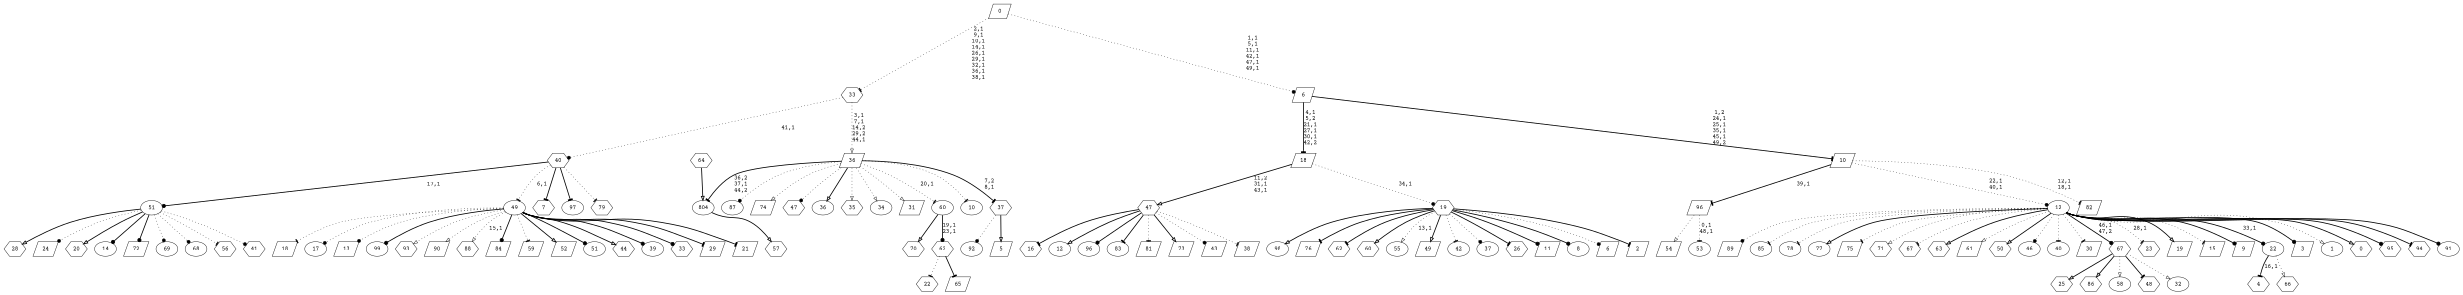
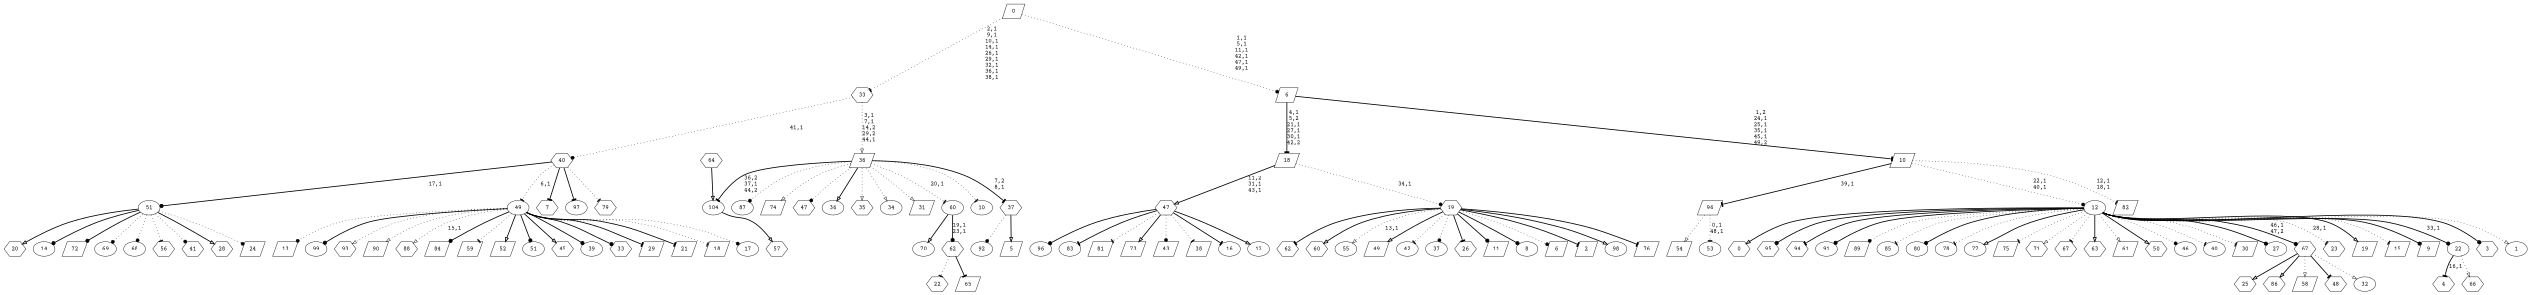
node "804": label "804" -> "104"
node "44": label "44" -> "45"
node "70": shape hexagon -> ellipse
node "16": shape hexagon -> ellipse
node "80": added
node "27": added
node "3": shape parallelogram -> hexagon
node "58": shape ellipse -> parallelogram
